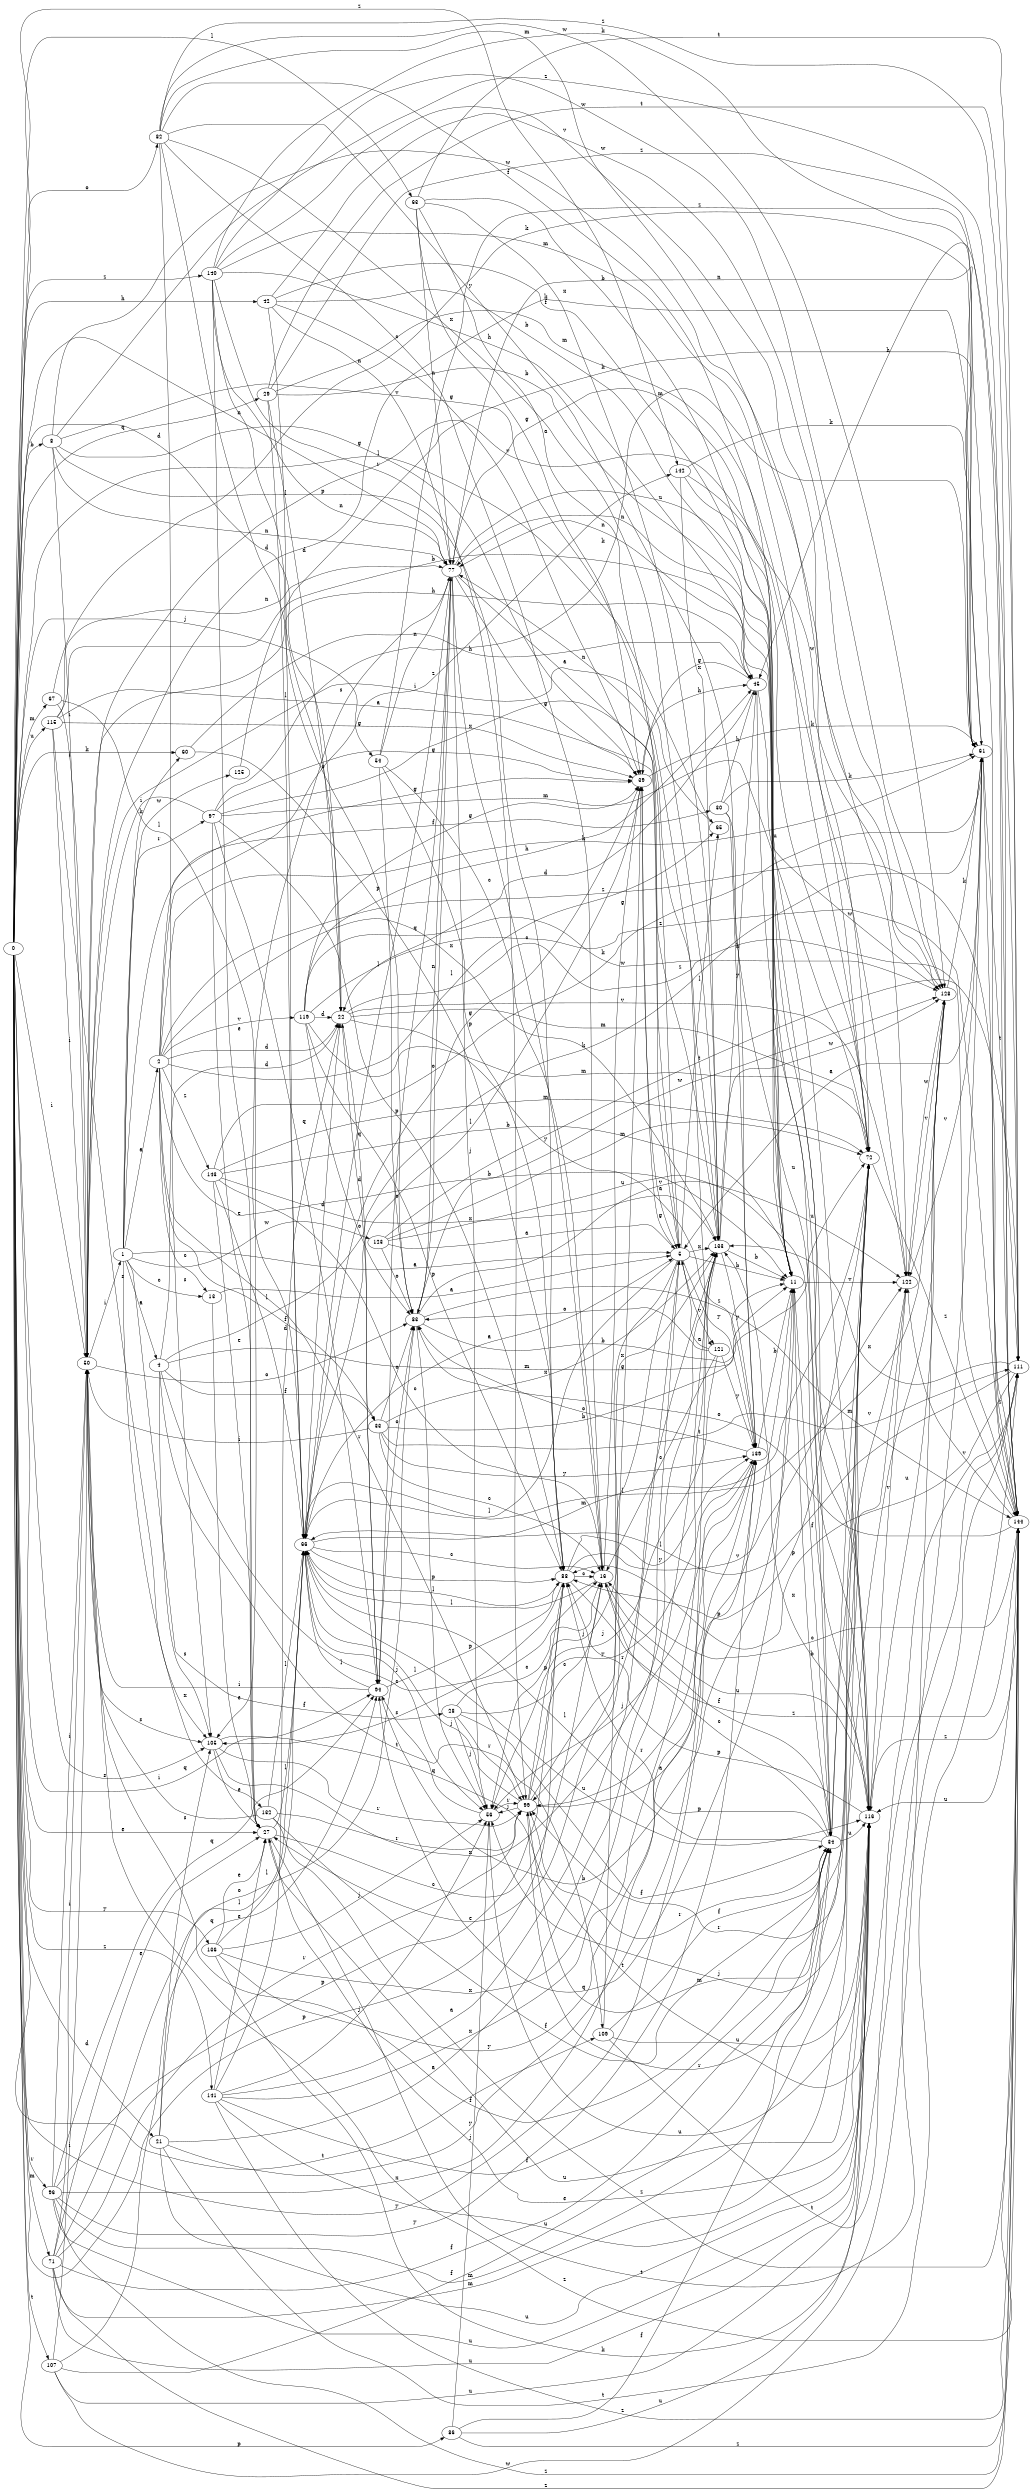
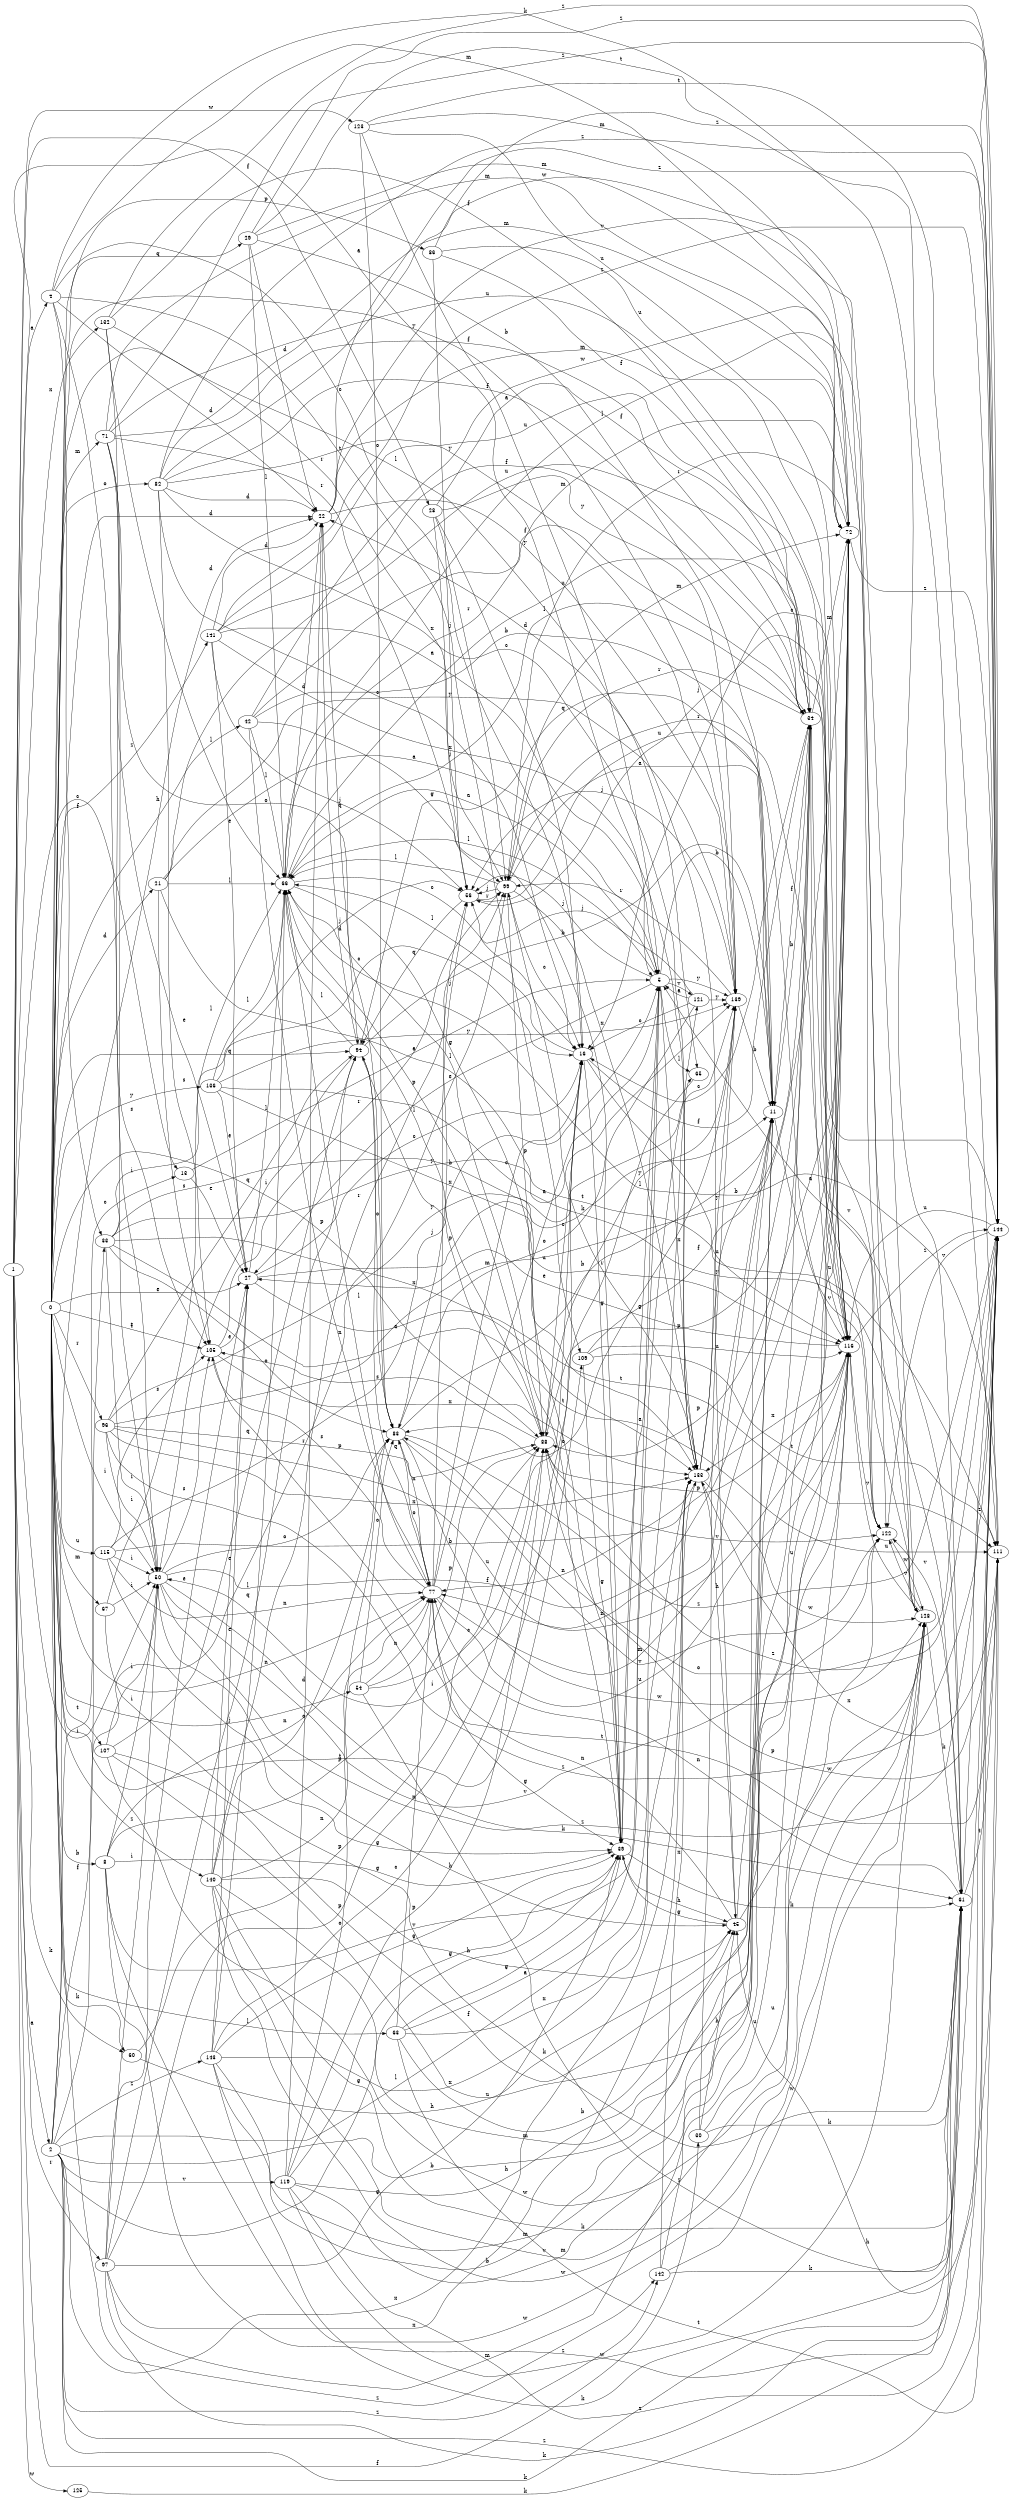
edge "50" -> "1": reversed
edge "66" -> "56": removed, label "j"
edge "143" -> "39": added, label "g"
